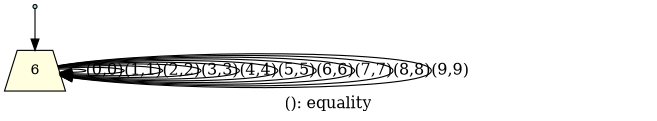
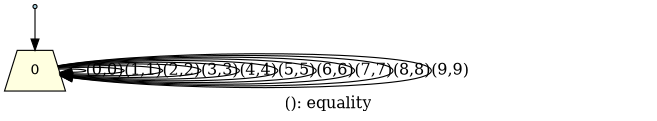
node "6": label "6" -> "0"
